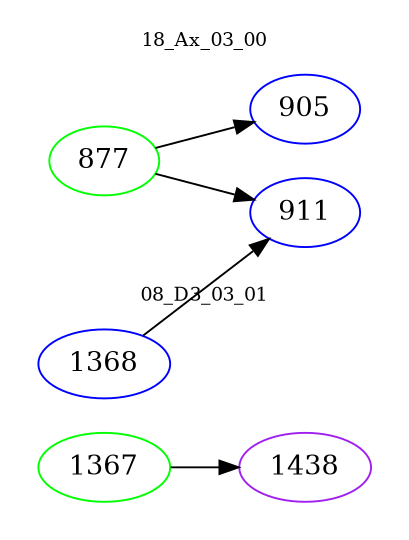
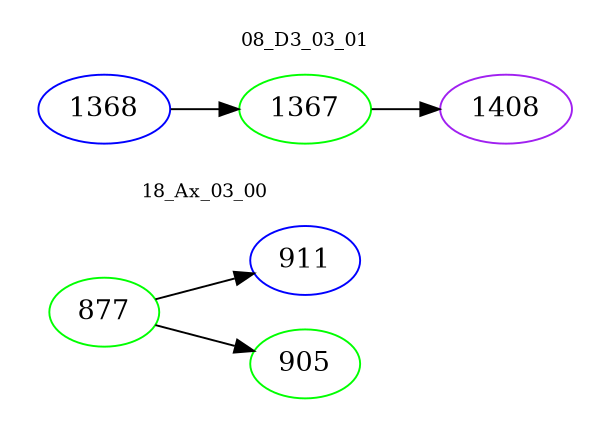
node "905": color blue -> green
edge "1368" -> "911": now "1368" -> "1367"
node "1438": label "1438" -> "1408"
